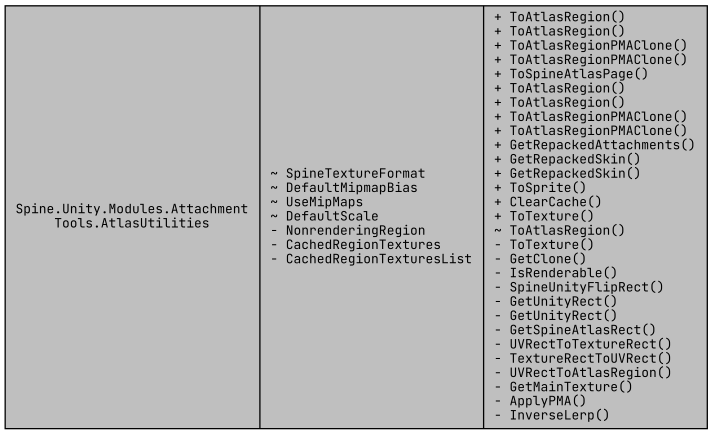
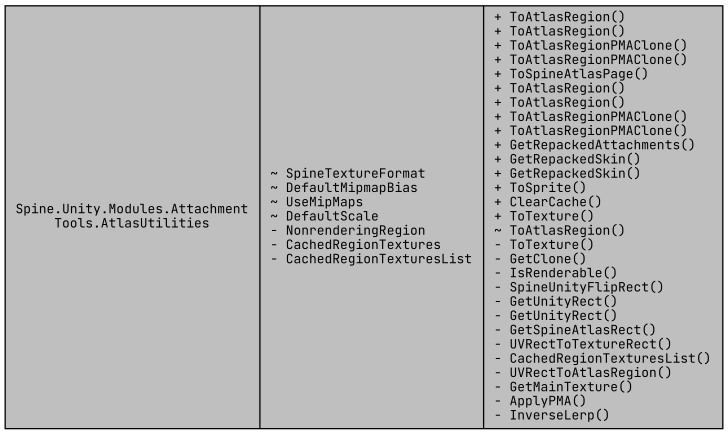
node "Spine.Unity.Modules.Attachment": text "- TextureRectToUVRect()" -> "- CachedRegionTexturesList()"
